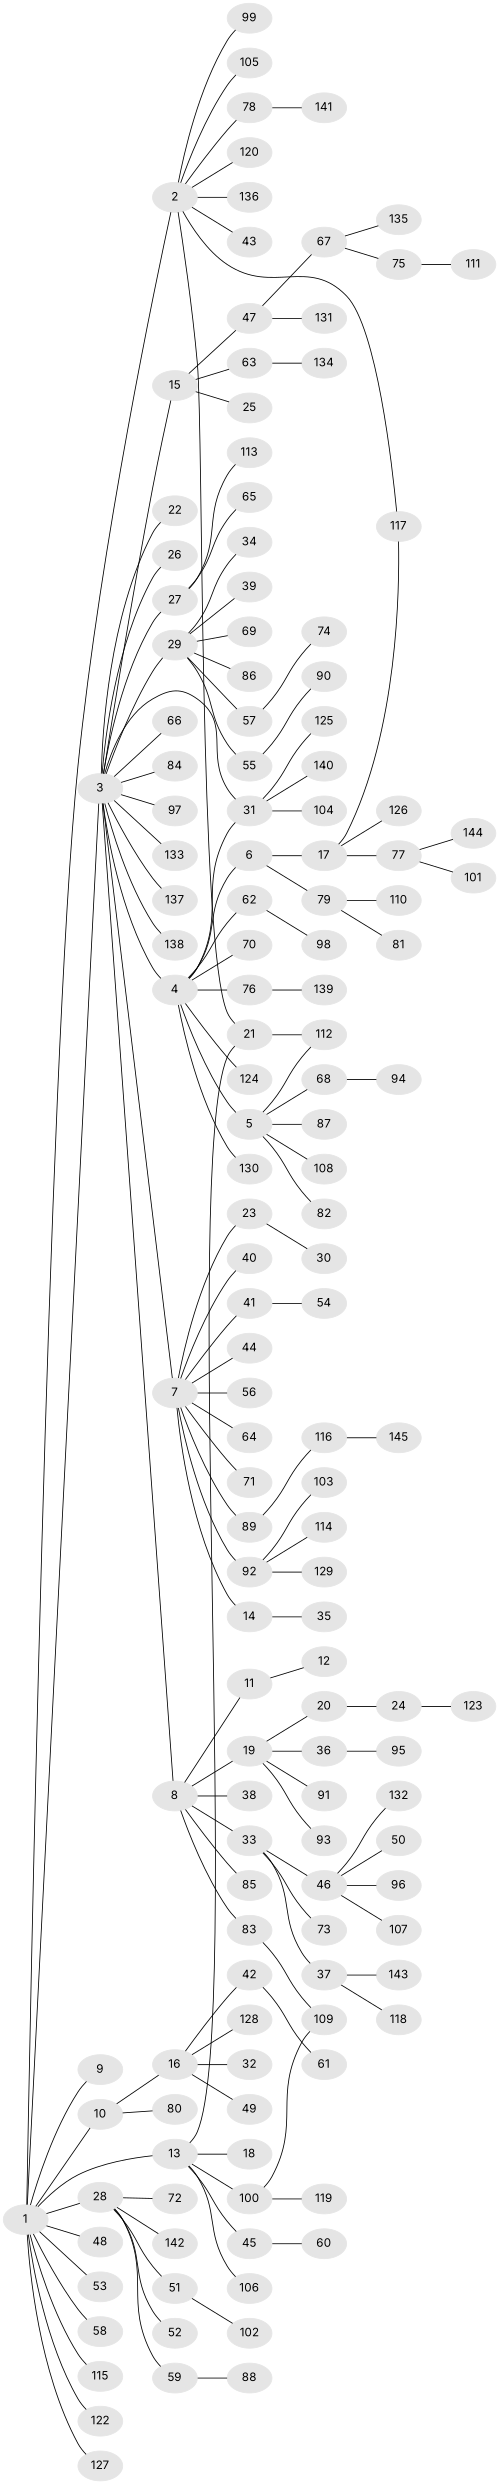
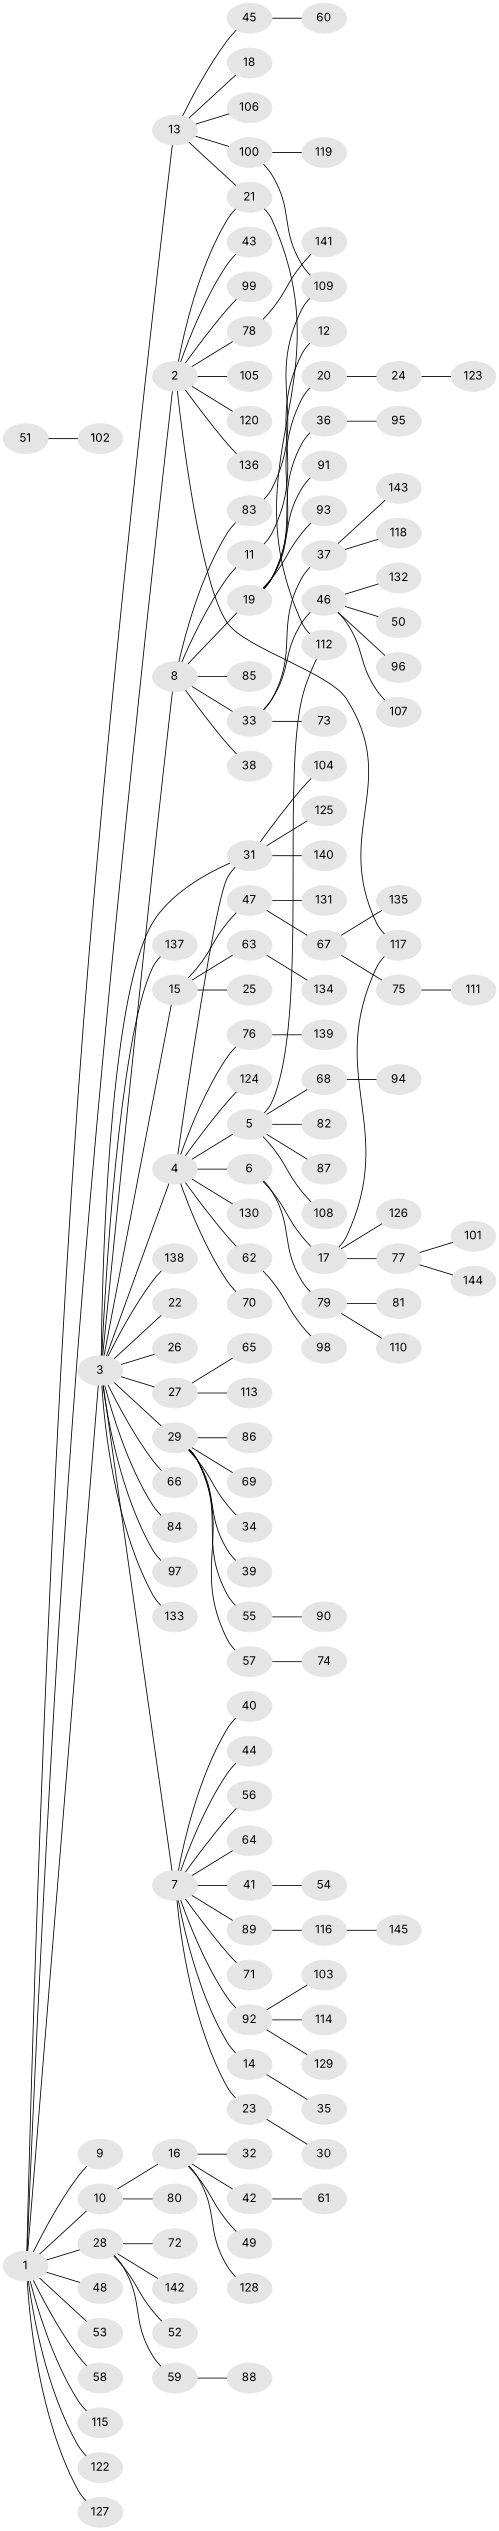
edge "28" -- "51": removed
